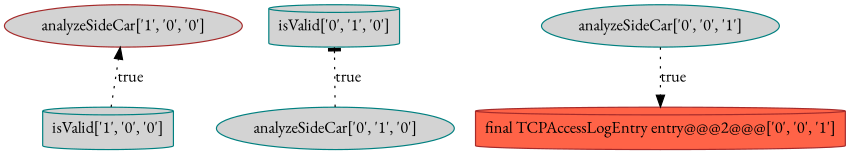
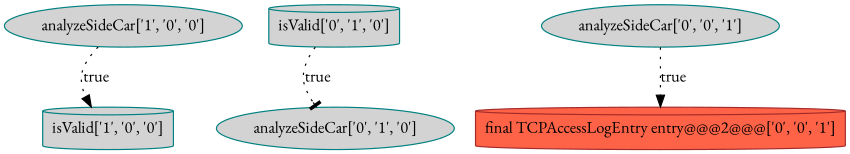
node "analyzeSideCar['1', '0', '0']": color brown -> teal
edge "analyzeSideCar['0', '1', '0']" -> "isValid['0', '1', '0']": reversed
edge "isValid['1', '0', '0']" -> "analyzeSideCar['1', '0', '0']": reversed
